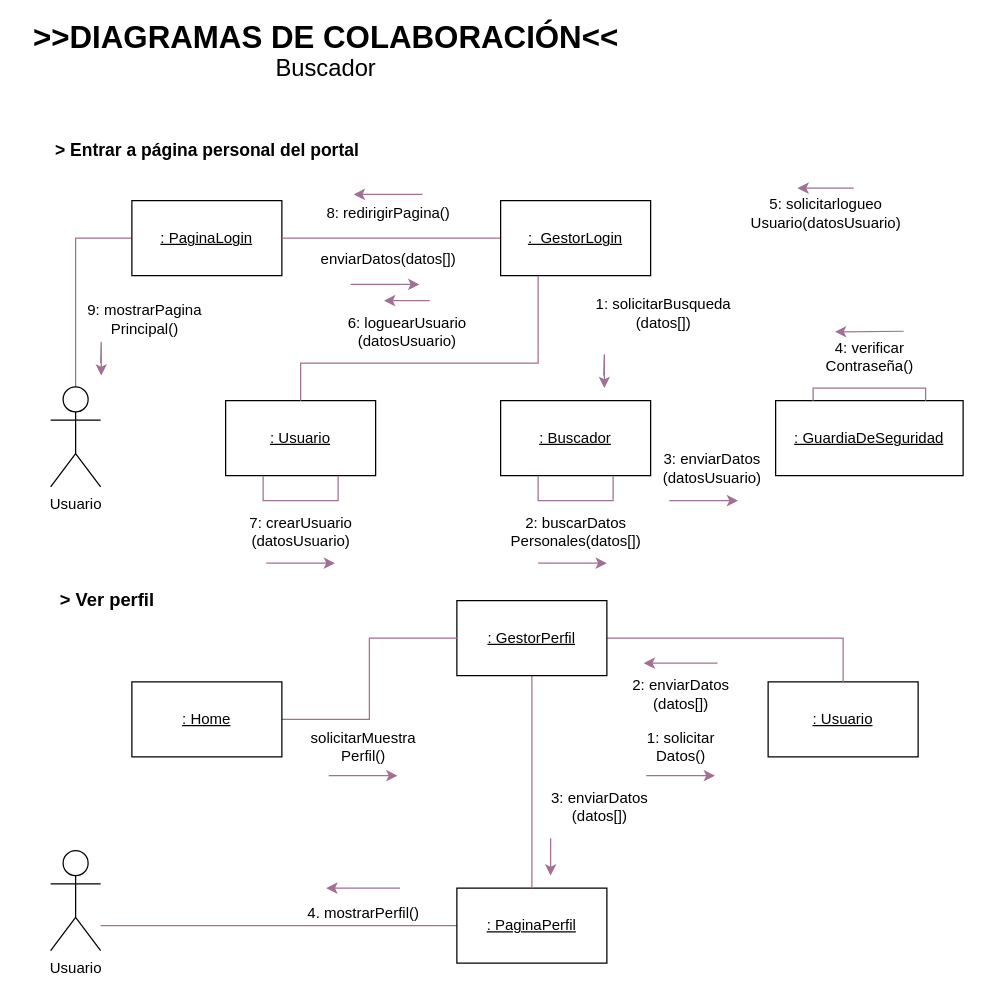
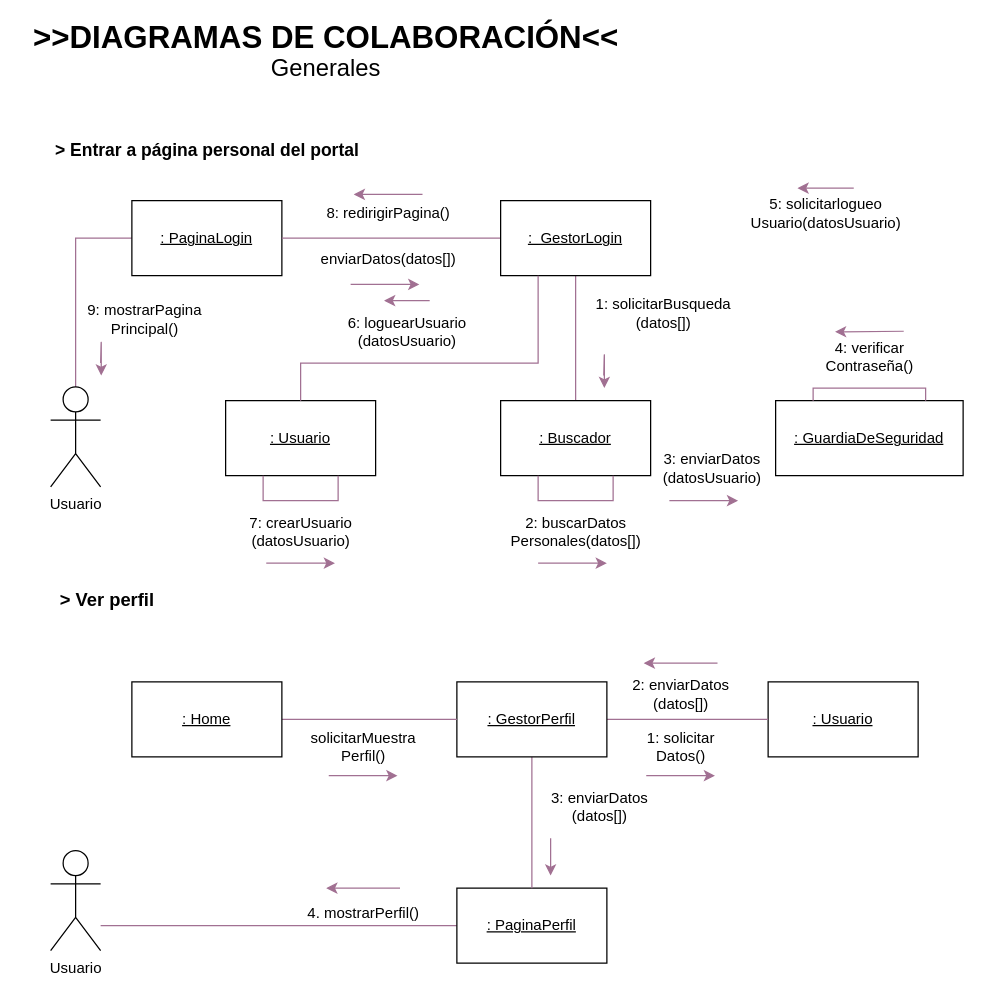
node ">>DIAGRAMAS DE COLABORACIÓN<< Buscador": label ">>DIAGRAMAS DE COLABORACIÓN<< Buscador" -> ">>DIAGRAMAS DE COLABORACIÓN<< Generales"
edge ": GestorLogin" -- ": Buscador": added
node ": GestorPerfil": moved (532, 638) -> (532, 719)
